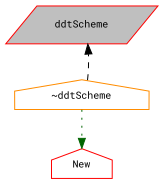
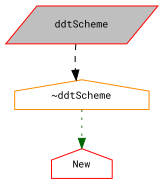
edge "~ddtScheme" -> "ddtScheme": reversed
